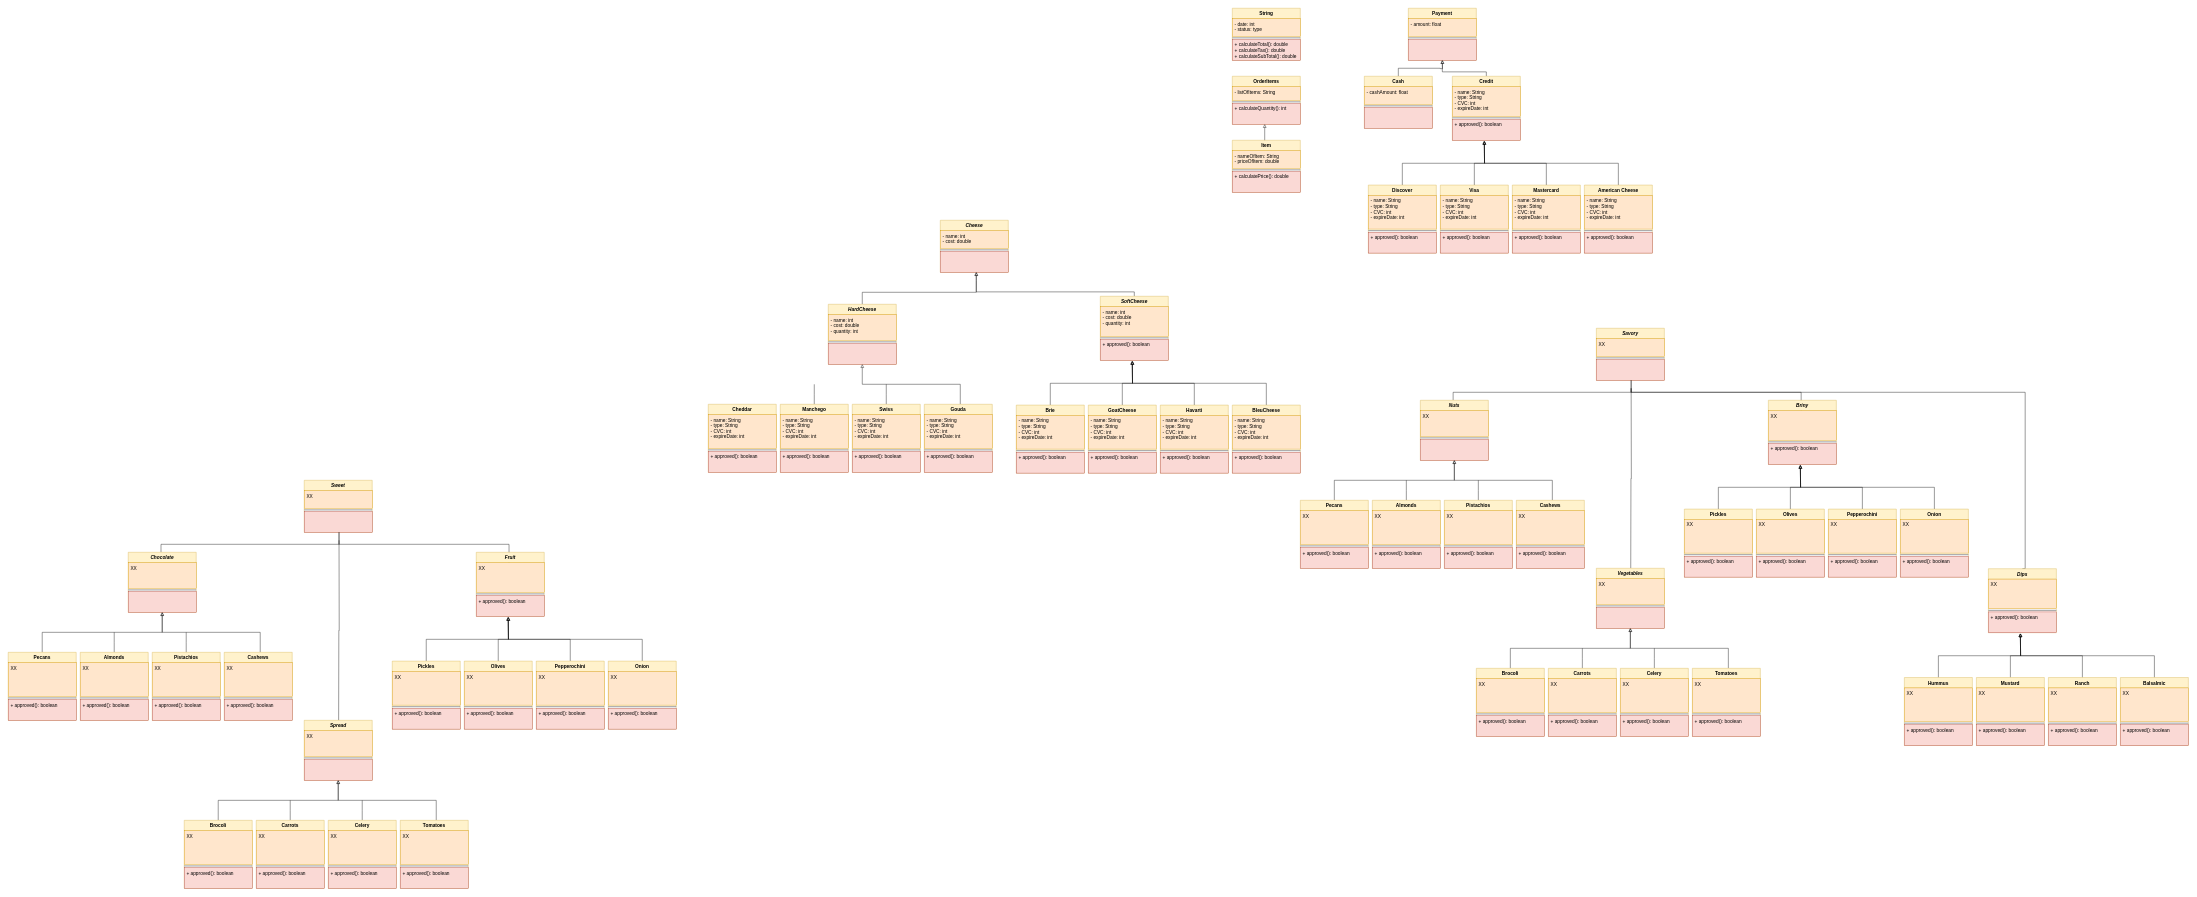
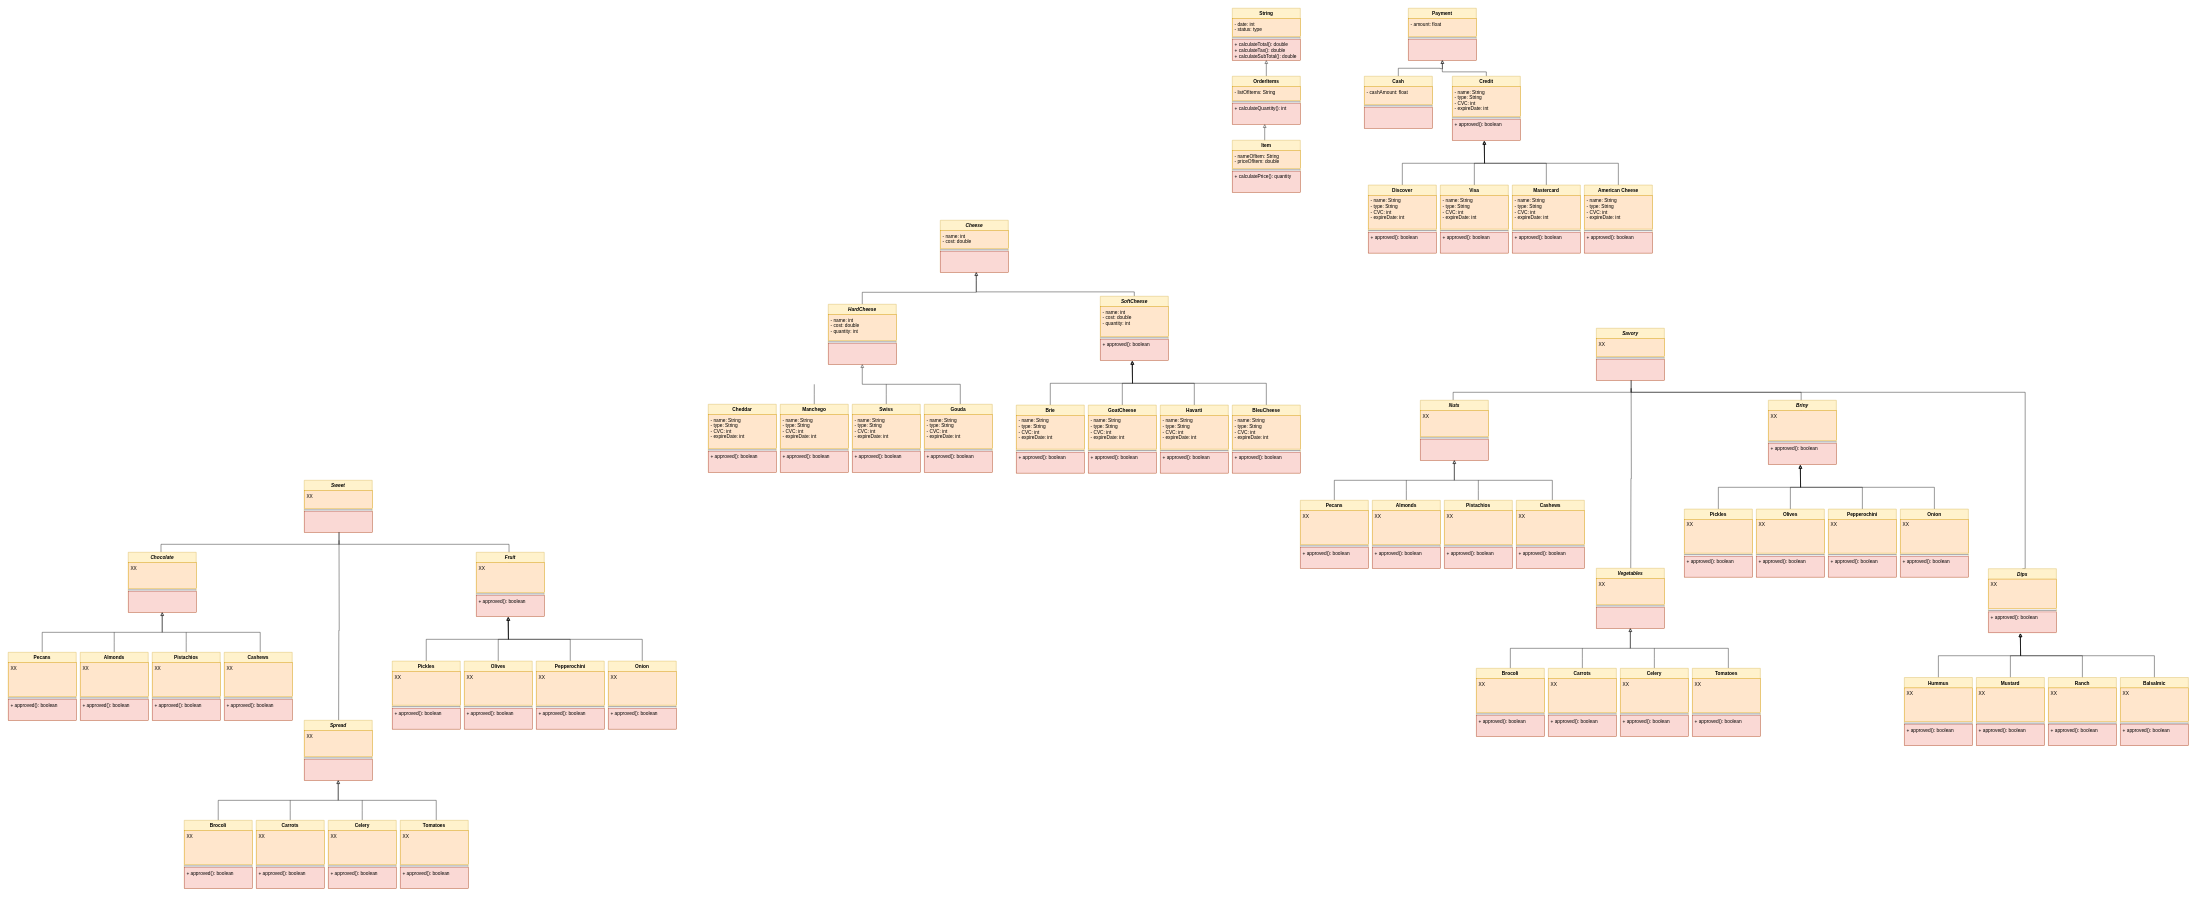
edge "OrderItems" -> "String": added
node "+ calculatePrice(): double": label "+ calculatePrice(): double" -> "+ calculatePrice(): quantity"
